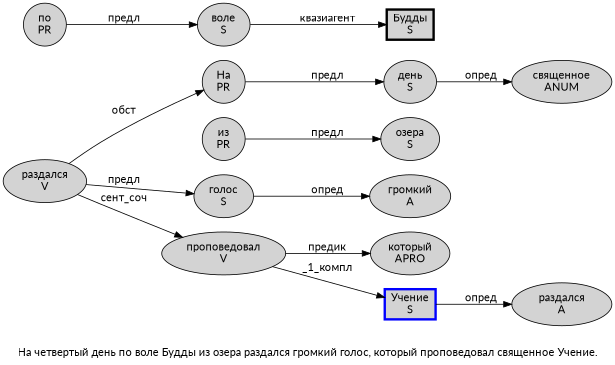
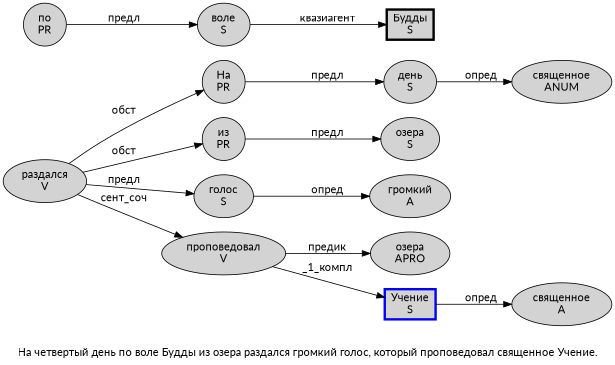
edge "раздался V" -> "из PR": added, label "обст"
node "который APRO": label "который APRO" -> "озера APRO"
node "раздался A": label "раздался A" -> "священное A"
